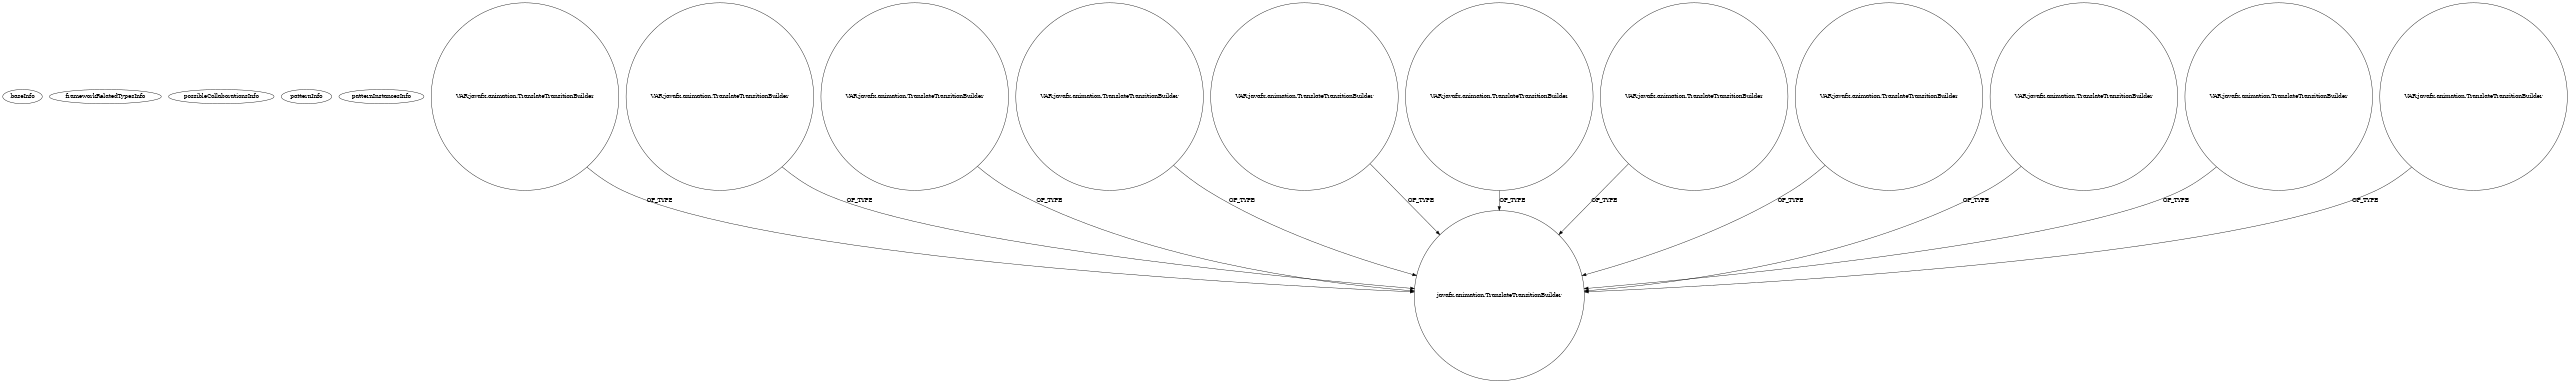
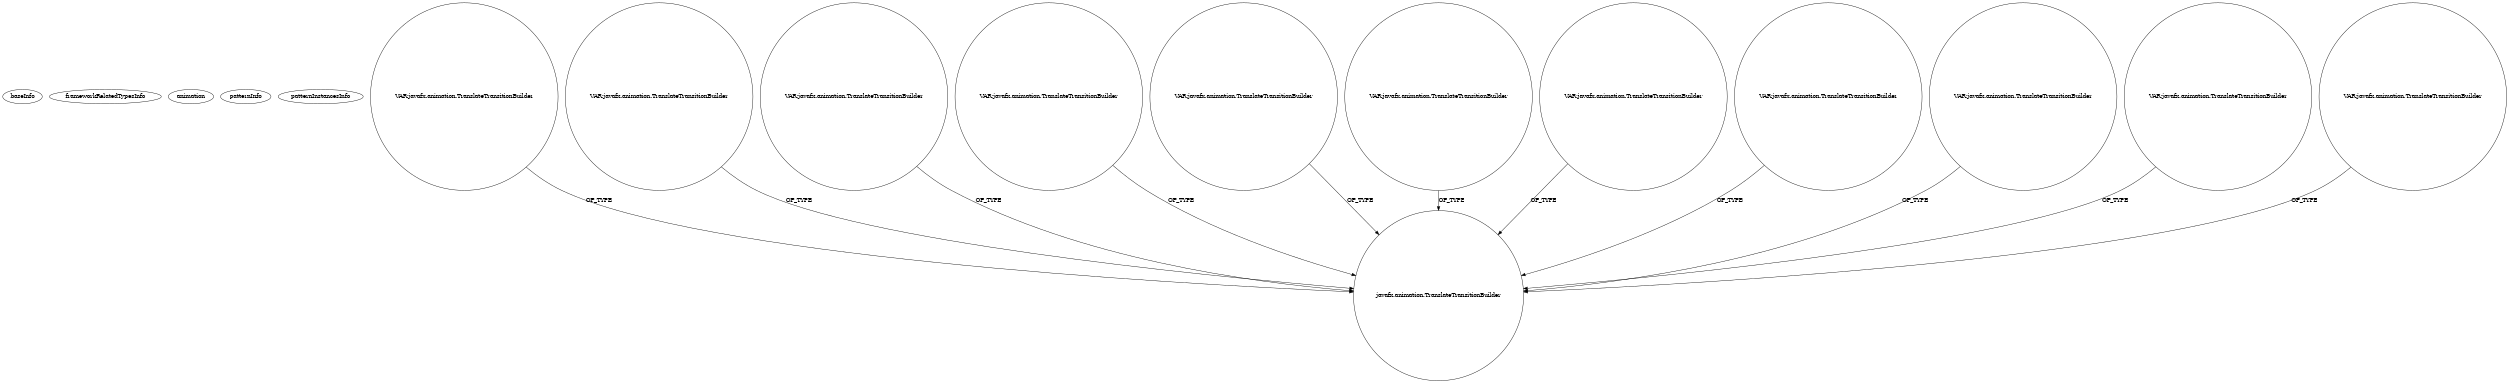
node "possibleCollaborationsInfo": label "possibleCollaborationsInfo" -> "animation"
